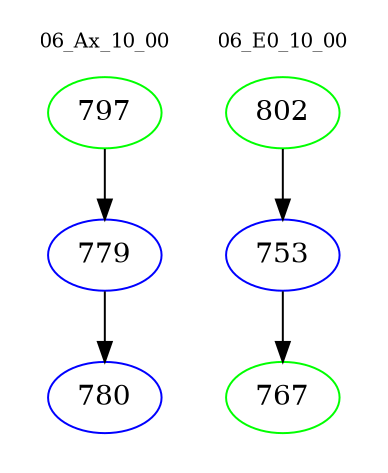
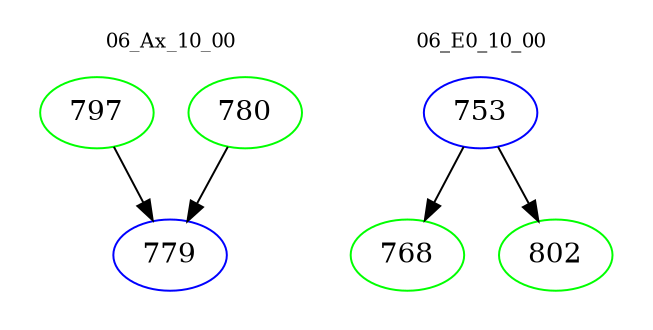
edge "802" -> "753": reversed
edge "779" -> "780": reversed
node "780": color blue -> green
node "767": label "767" -> "768"
